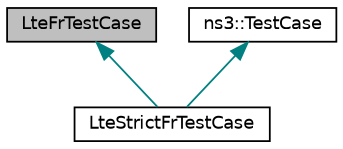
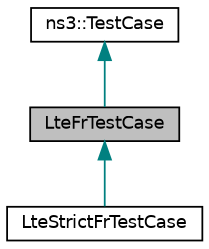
edge "LteStrictFrTestCase" -> "ns3::TestCase": now "LteFrTestCase" -> "ns3::TestCase"
